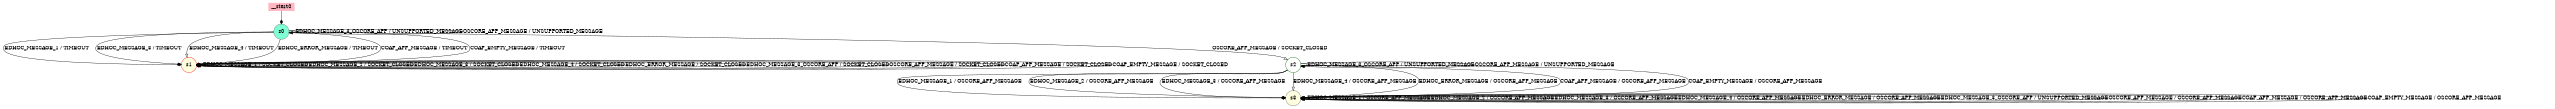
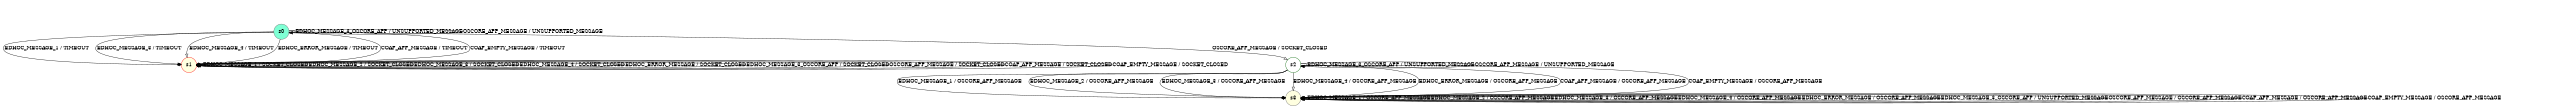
node "__start0": removed
